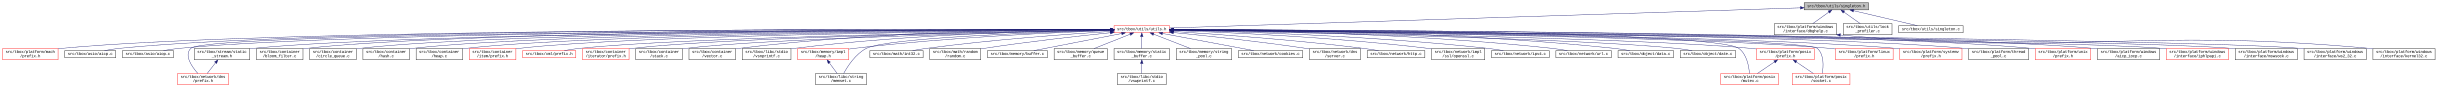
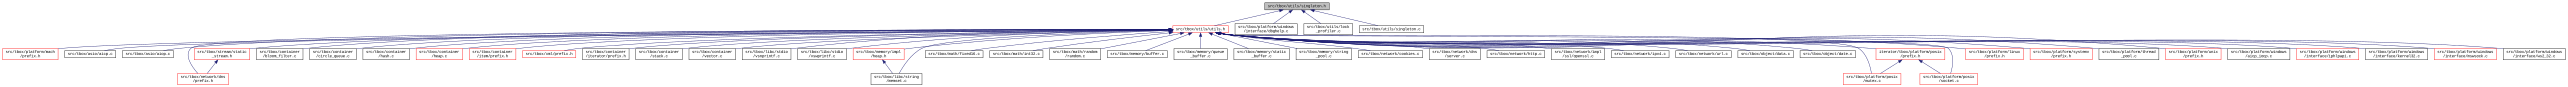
edge "src/tbox/platform/windows /interface/kernel32.c" -> "src/tbox/platform/windows /interface/dbghelp.c": now "src/tbox/platform/windows /interface/kernel32.c" -> "src/tbox/utils/utils.h"
node "src/tbox/stream/static _stream.h": color black -> red
node "src/tbox/container /heap.c": color black -> red
node "src/tbox/container /iterator/prefix.h": color red -> black
node "src/tbox/math/fixed16.c": added
node "src/tbox/platform/posix /prefix.h": label "src/tbox/platform/posix /prefix.h" -> "iterator/tbox/platform/posix /prefix.h"
node "src/tbox/platform/windows /interface/mswsock.c": color black -> red
edge "src/tbox/libc/stdio /vswprintf.c" -> "src/tbox/memory/static _buffer.c": now "src/tbox/libc/stdio /vswprintf.c" -> "src/tbox/utils/utils.h"
